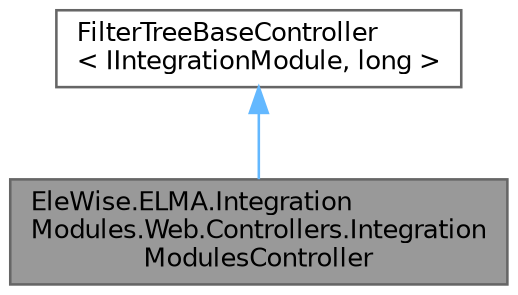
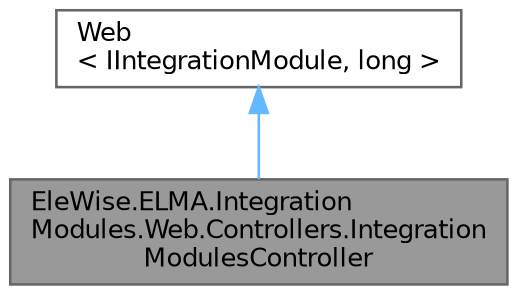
node "FilterTreeBaseController < IIntegrationModule, long >": label "FilterTreeBaseController < IIntegrationModule, long >" -> "Web < IIntegrationModule, long >"
